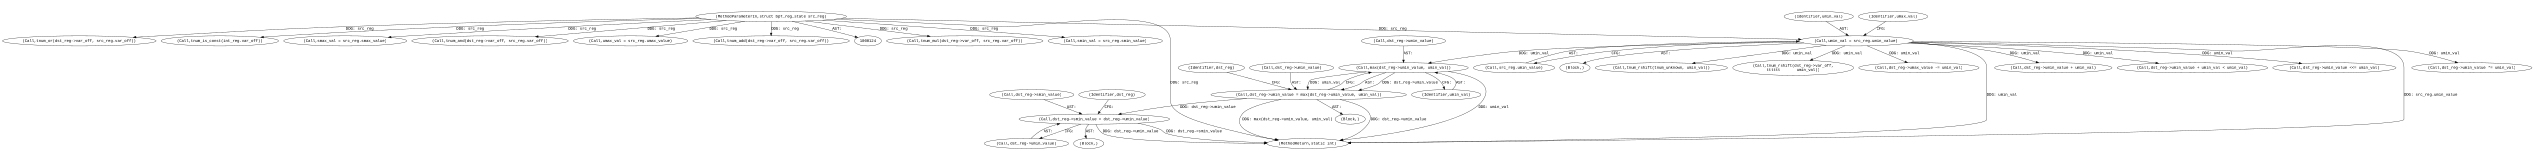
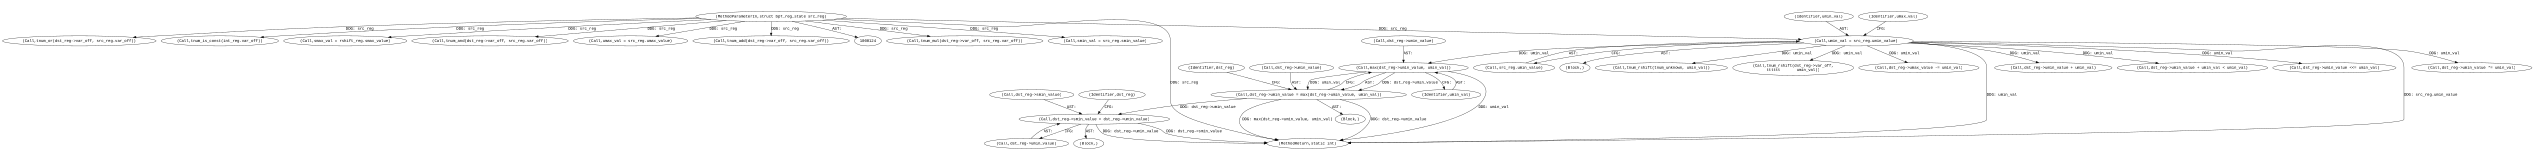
node "(Call,smax_val = src_reg.smax_value)": label "(Call,smax_val = src_reg.smax_value)" -> "(Call,smax_val = rshift_reg.smax_value)"
